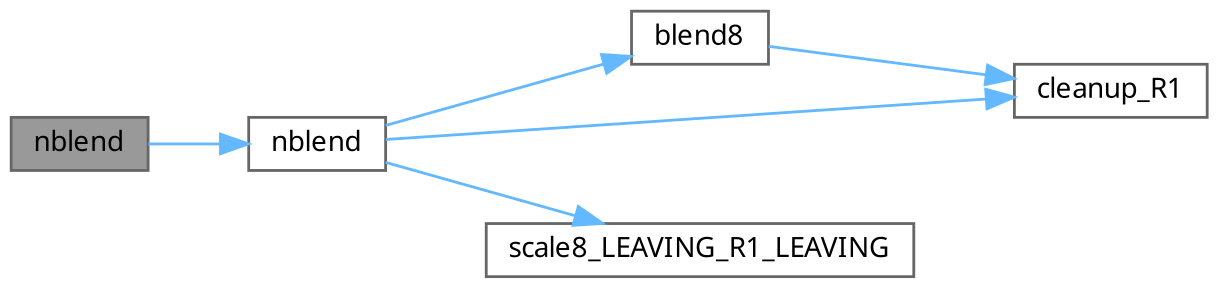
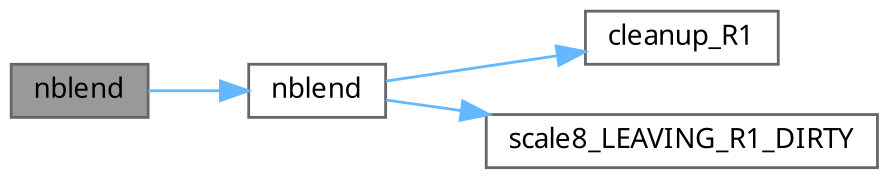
node "blend8": removed
node "scale8_LEAVING_R1_LEAVING": label "scale8_LEAVING_R1_LEAVING" -> "scale8_LEAVING_R1_DIRTY"
